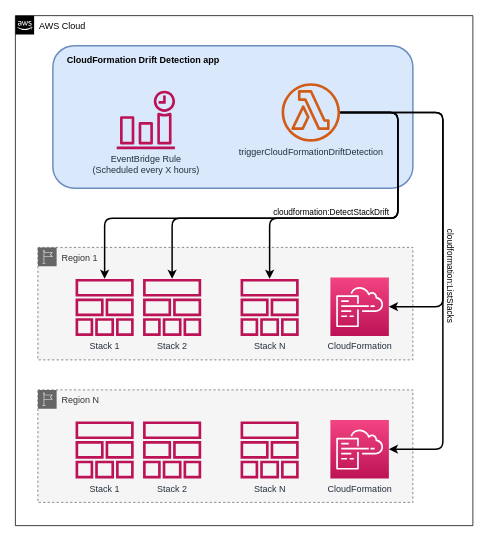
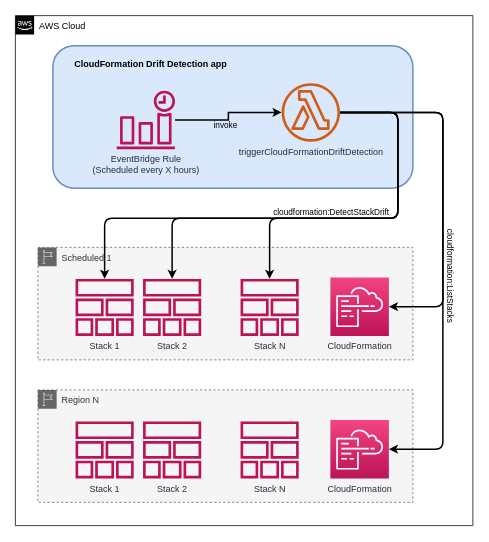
node "CloudFormation Drift Detection app": moved (143, 60) -> (150, 64)
edge "EventBridge Rule (Scheduled every X hours)" -> "triggerCloudFormationDriftDetection": added, label "invoke"
node "Region 1": label "Region 1" -> "Scheduled 1"
